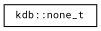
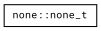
node "kdb::none_t": label "kdb::none_t" -> "none::none_t"
